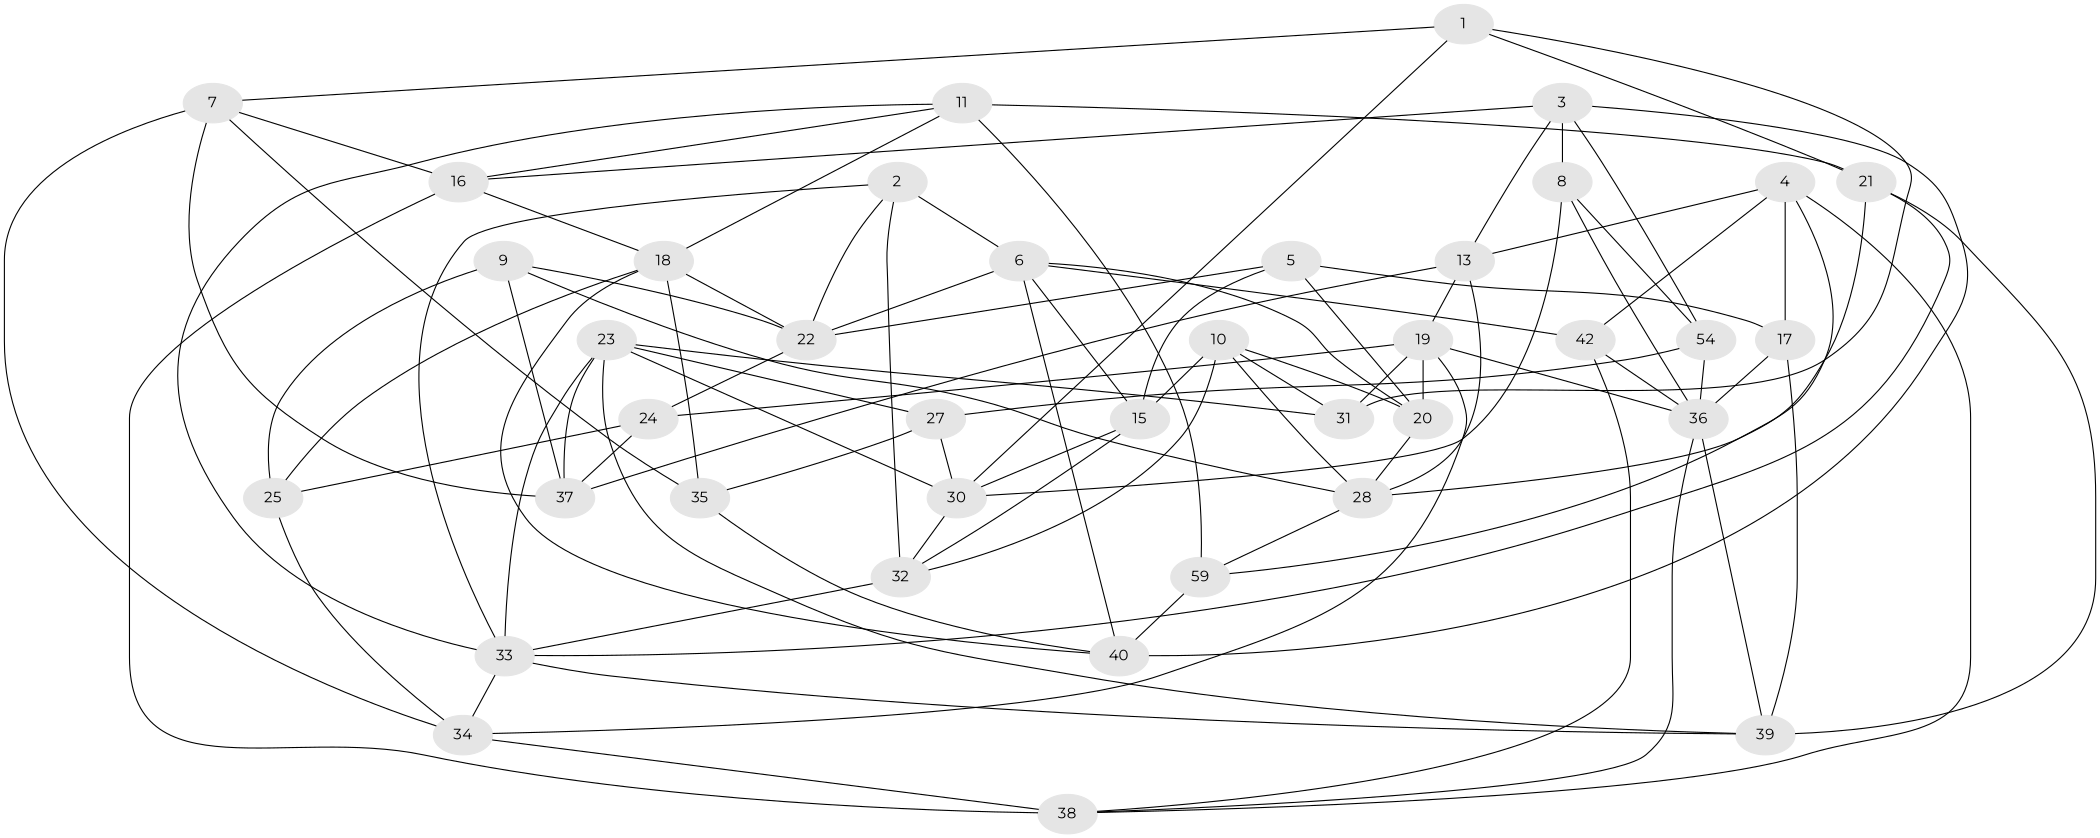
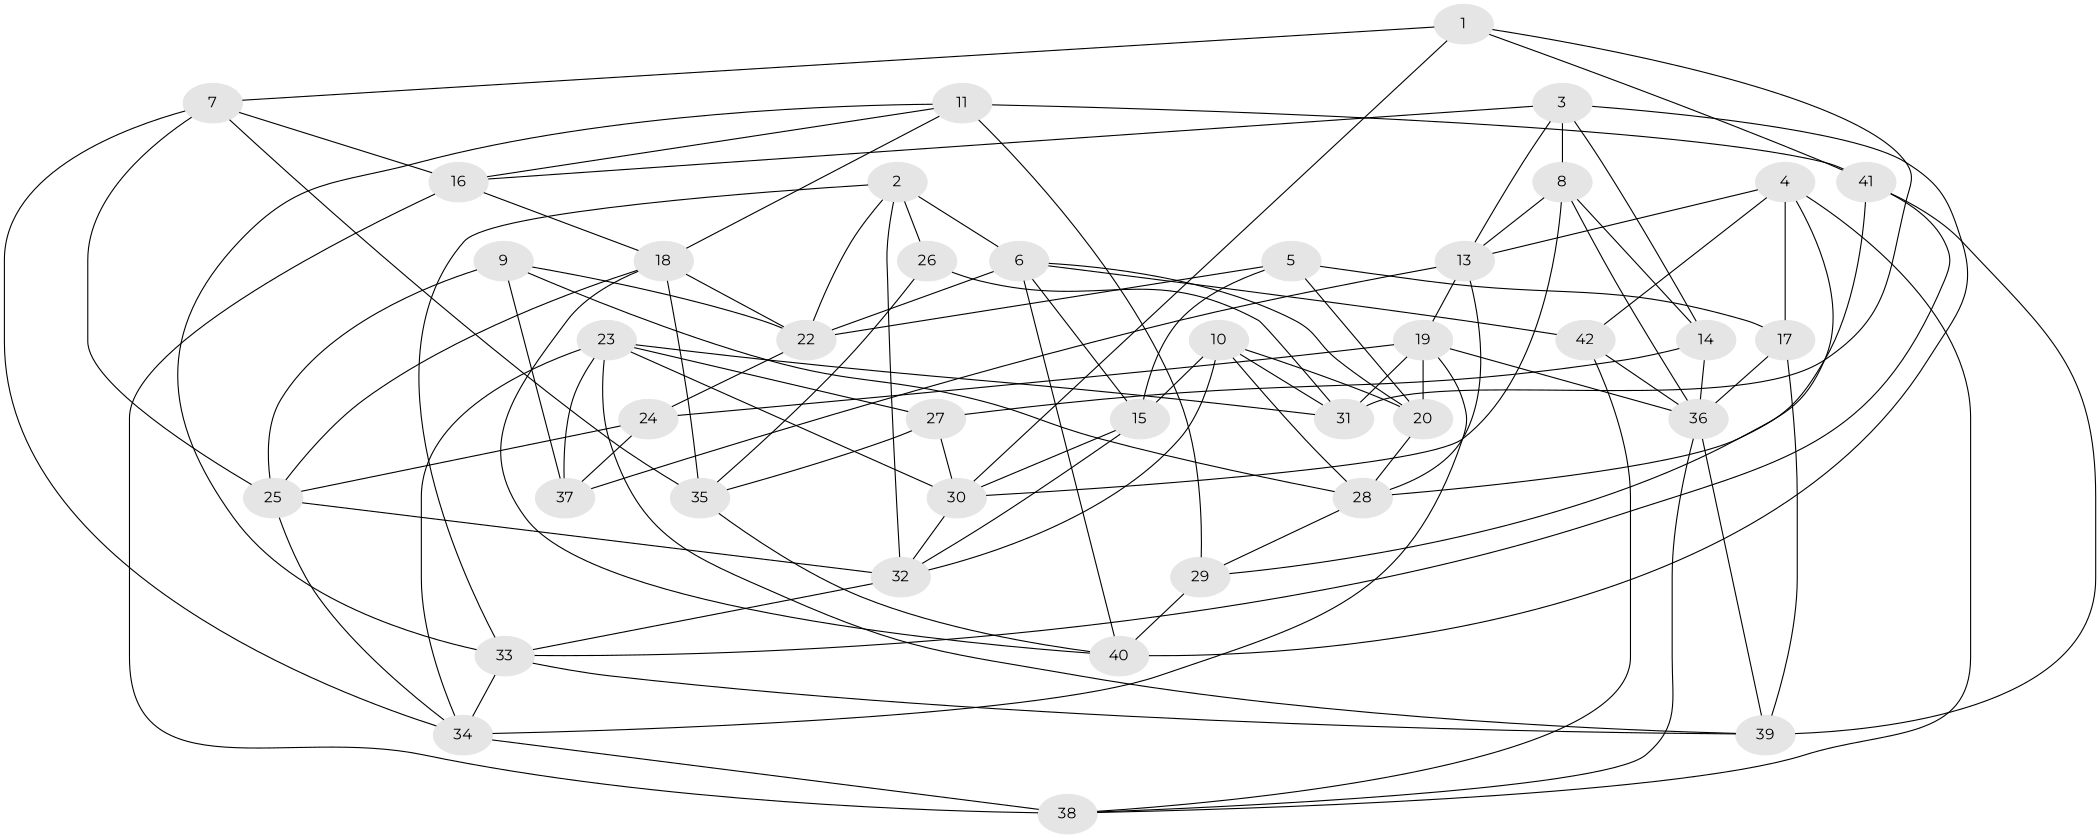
node "21": label "21" -> "41"
edge "8" -- "13": added
node "26": added
node "54": label "54" -> "14"
edge "7" -- "37": now "7" -- "25"
edge "23" -- "33": now "23" -- "34"
edge "25" -- "32": added
node "59": label "59" -> "29"
